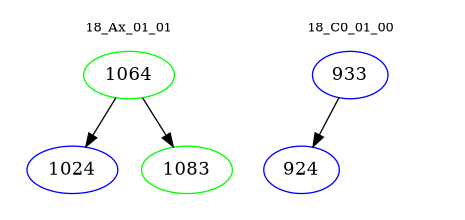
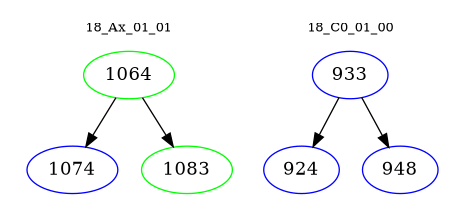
node "1024": label "1024" -> "1074"
node "948": added
